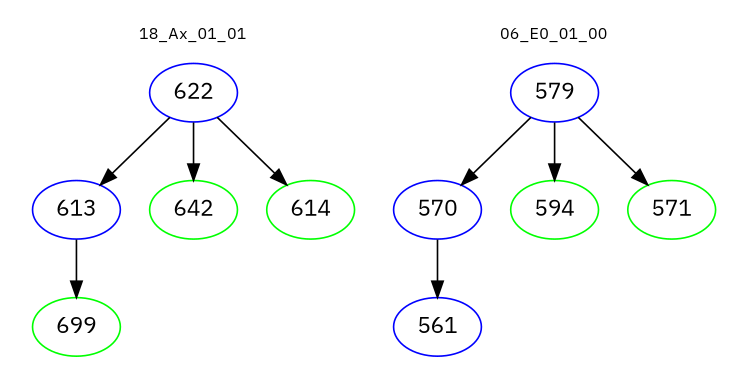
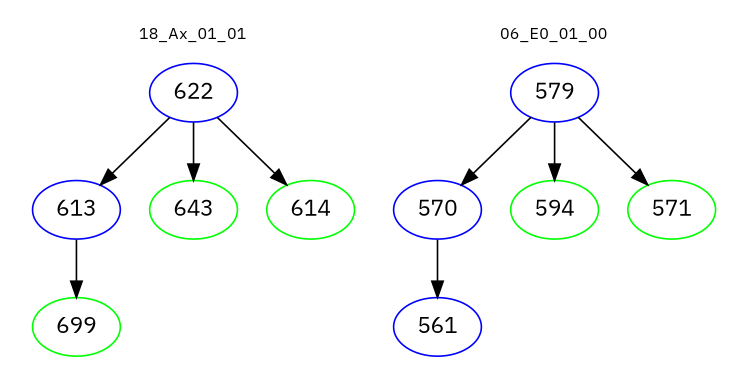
node "642": label "642" -> "643"
